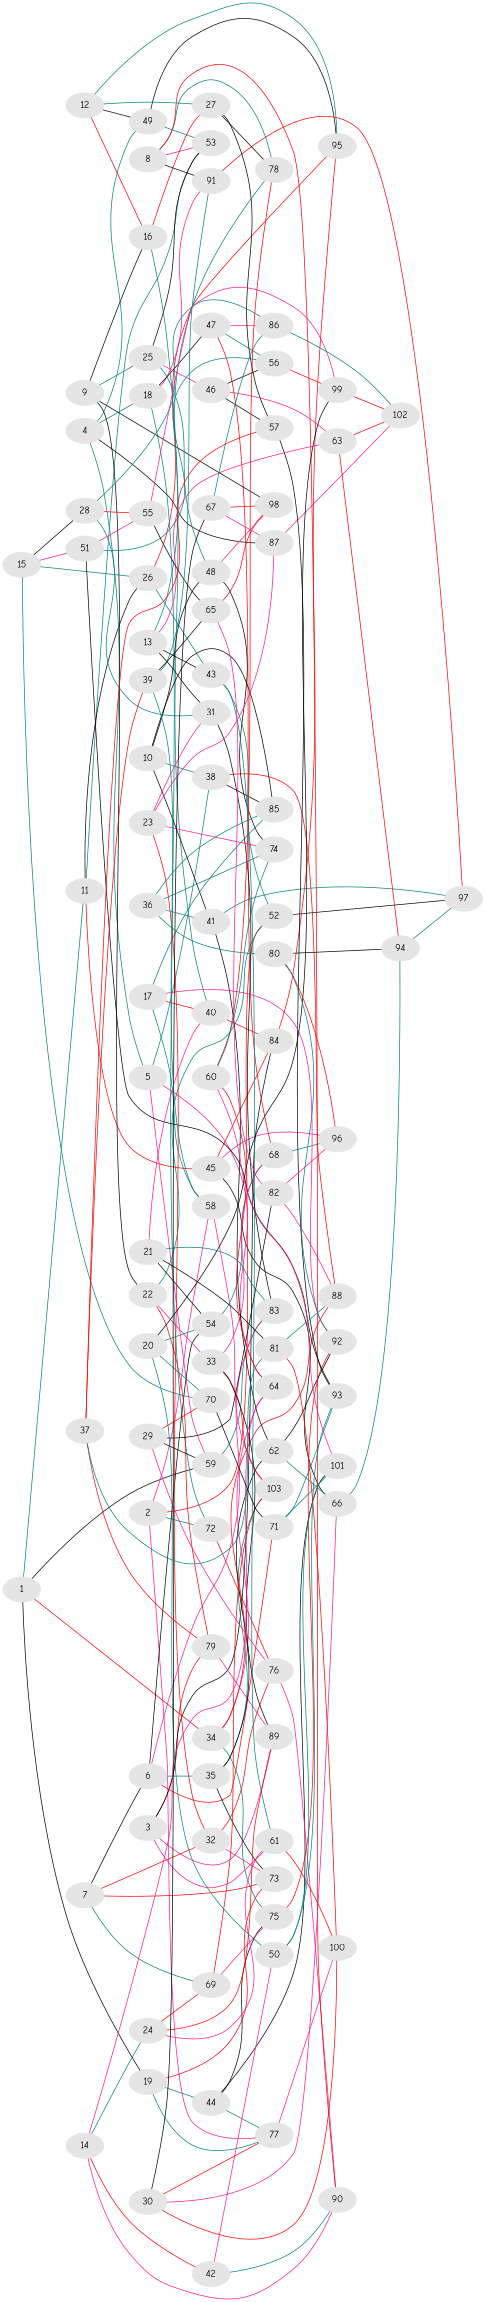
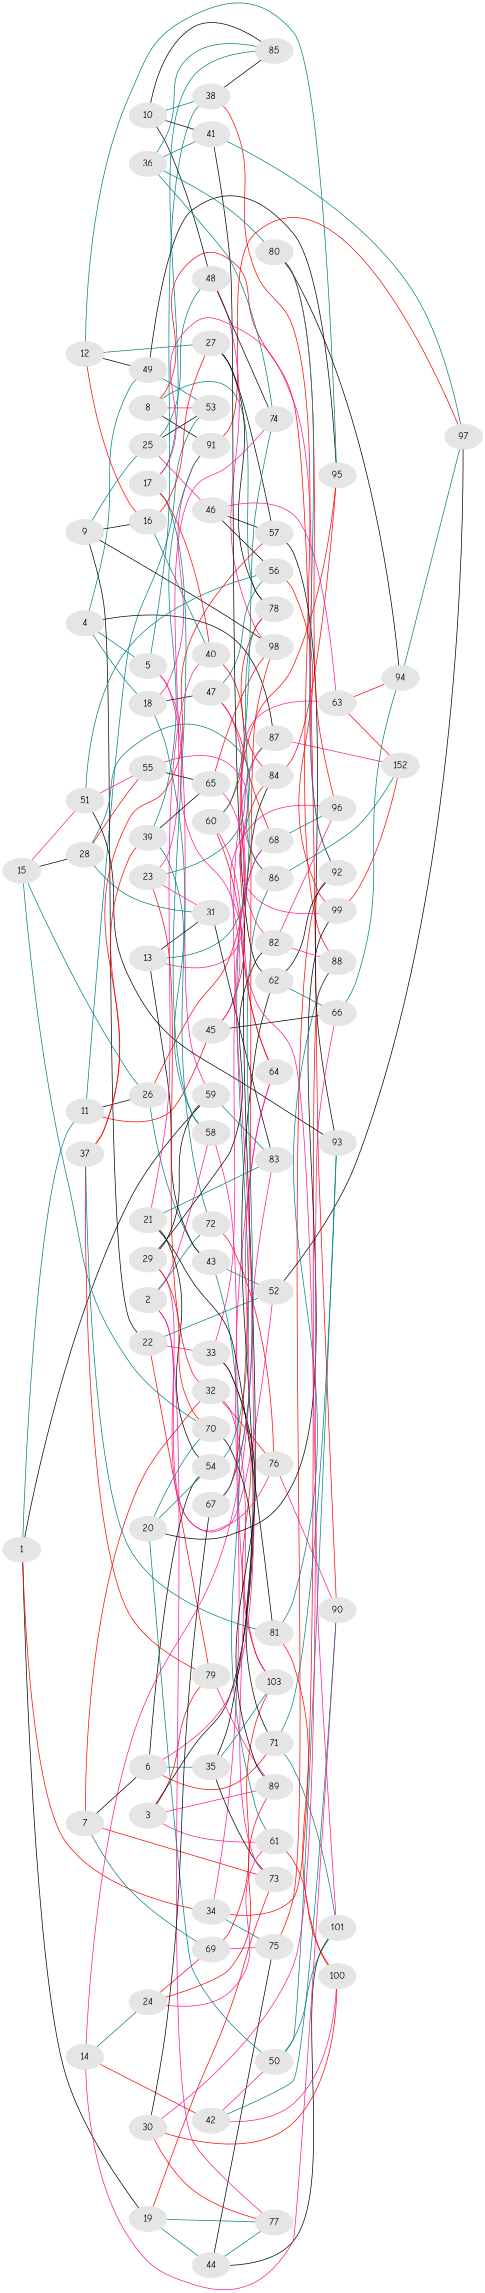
node "102": label "102" -> "152"
edge "87" -- "23": color deeppink -> teal
edge "52" -- "2": color red -> deeppink
edge "100" -- "77": now "100" -- "42"
